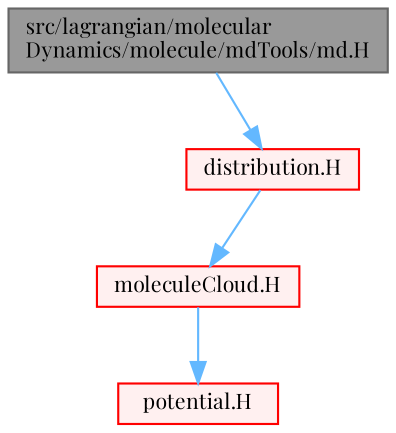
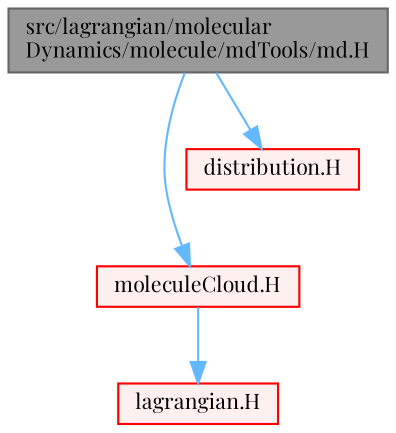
edge "distribution.H" -> "moleculeCloud.H": now "src/lagrangian/molecular Dynamics/molecule/mdTools/md.H" -> "moleculeCloud.H"
node "potential.H": label "potential.H" -> "lagrangian.H"
